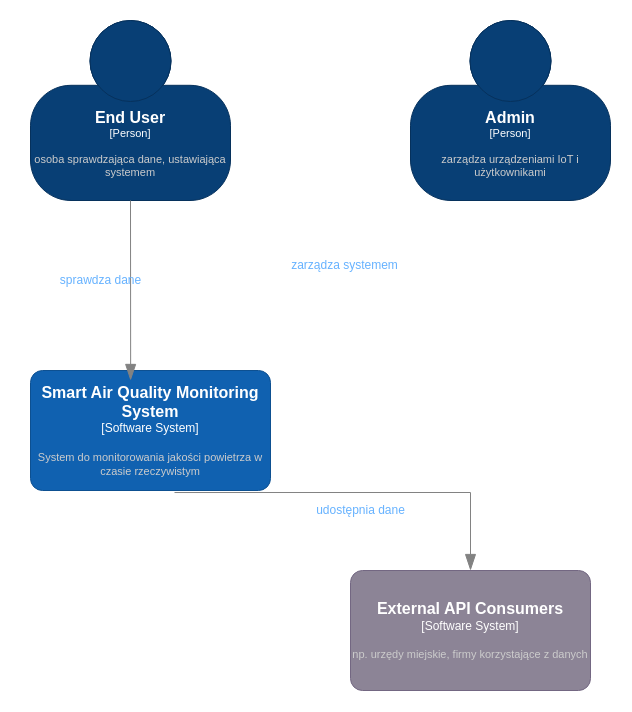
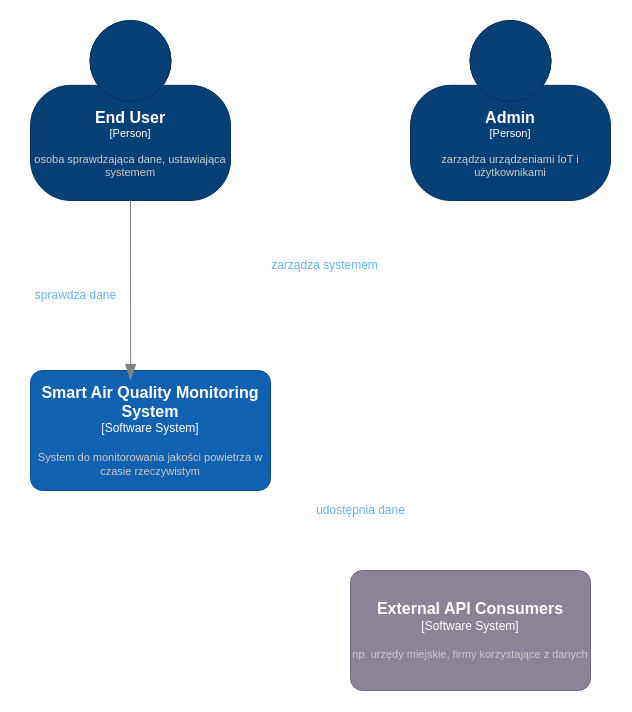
node "zarządza systemem": moved (345, 266) -> (325, 266)
node "sprawdza dane": moved (101, 281) -> (76, 296)
edge "Smart Air Quality Monitoring System [Software System] System do monitorowania jakości powietrza w czasie rzeczywistym" -> "External API Consumers [Software System] np. urzędy miejskie, firmy korzystające z danych": removed
